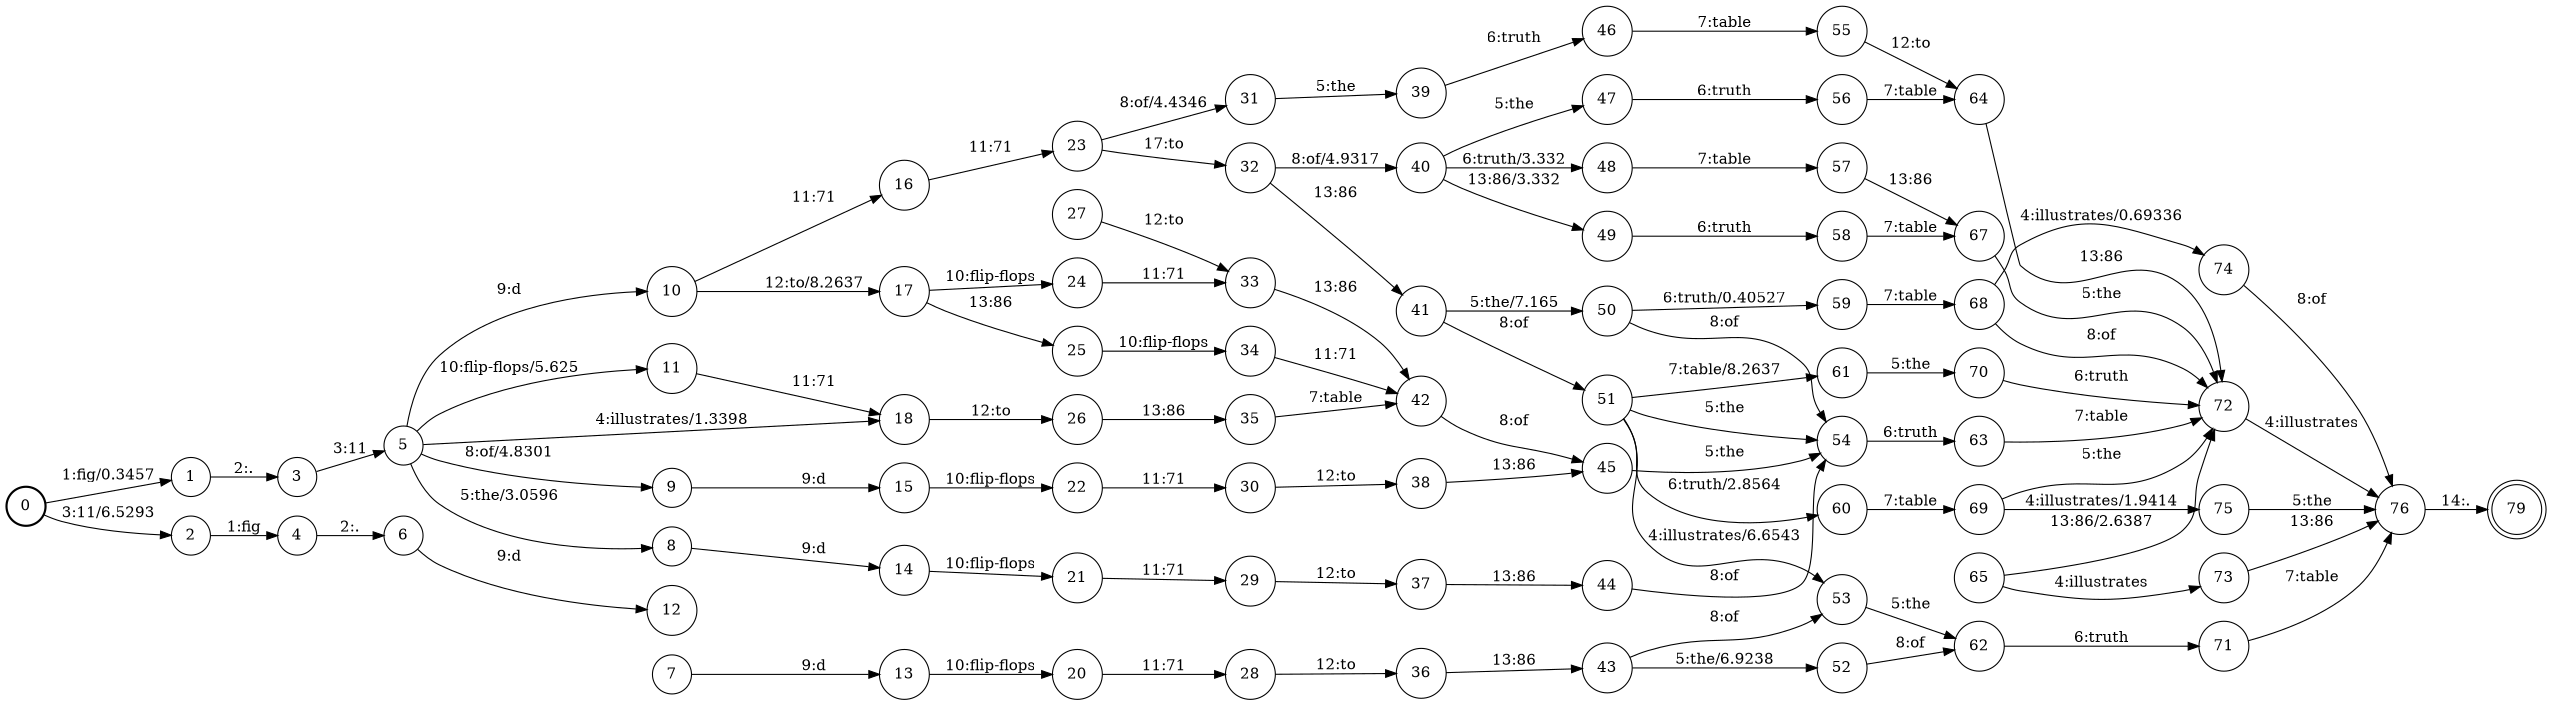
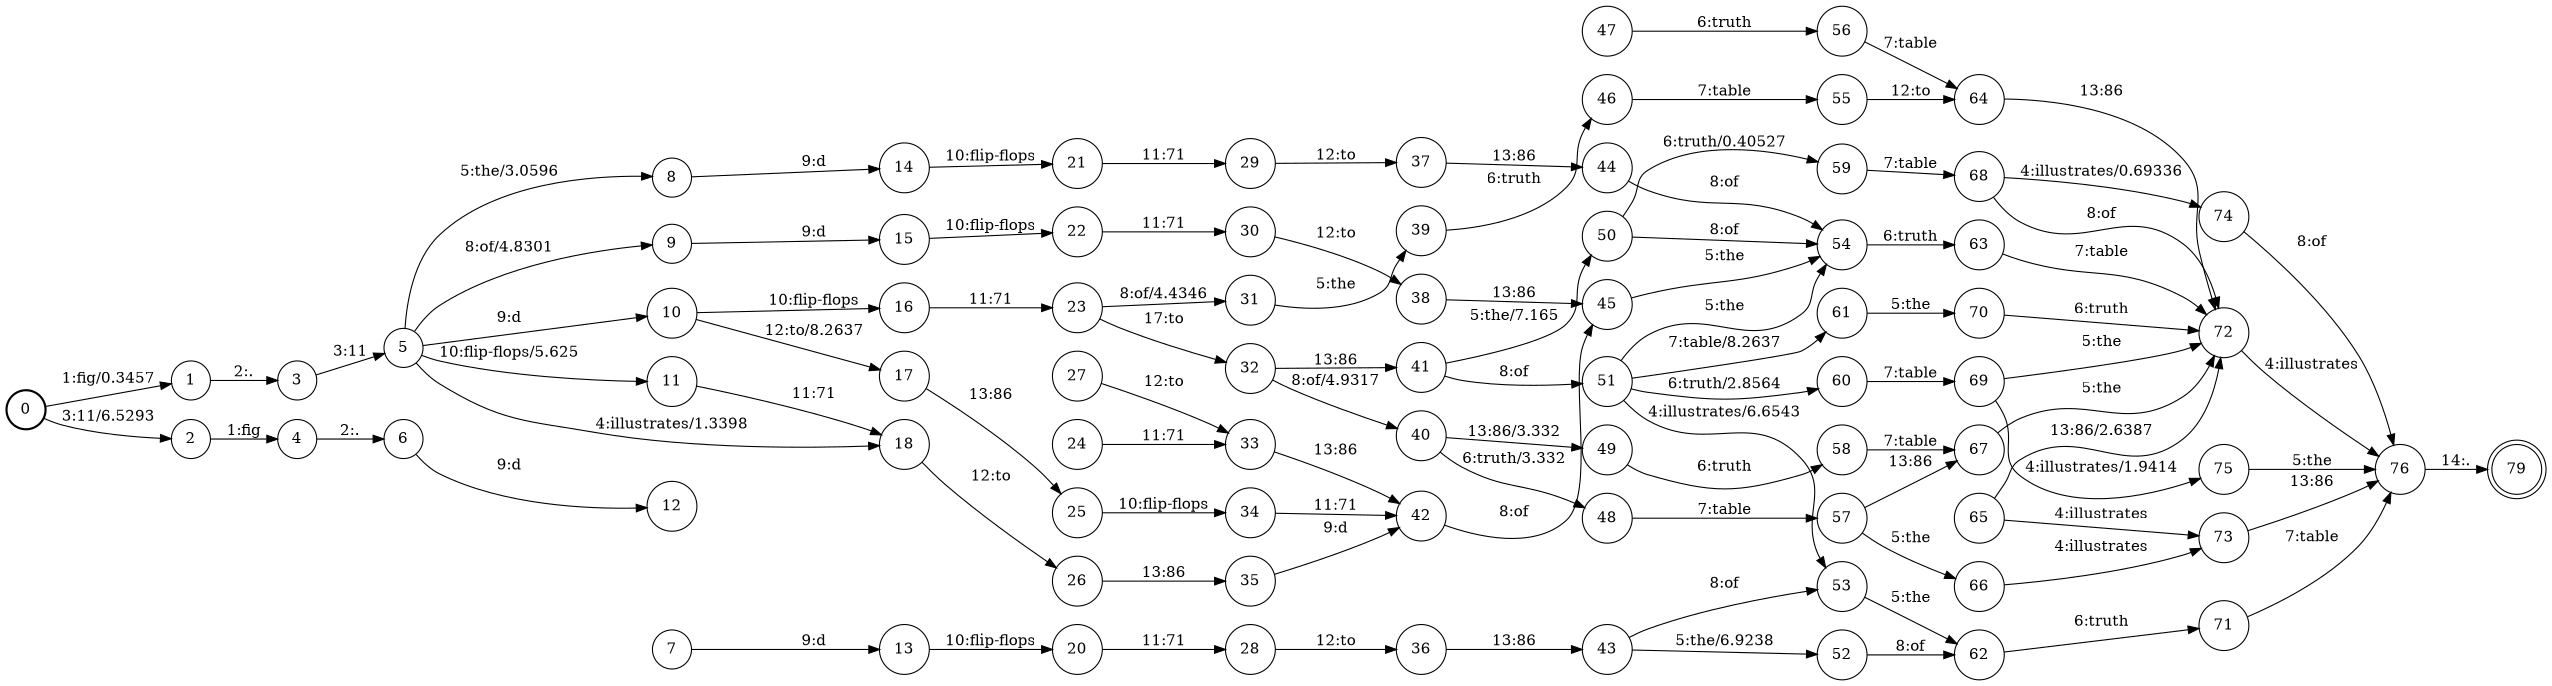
edge "40" -> "47": removed, label "5:the"
edge "10" -> "16": label "11:71" -> "10:flip-flops"
edge "17" -> "24": removed, label "10:flip-flops"
edge "35" -> "42": label "7:table" -> "9:d"
node "66": added
